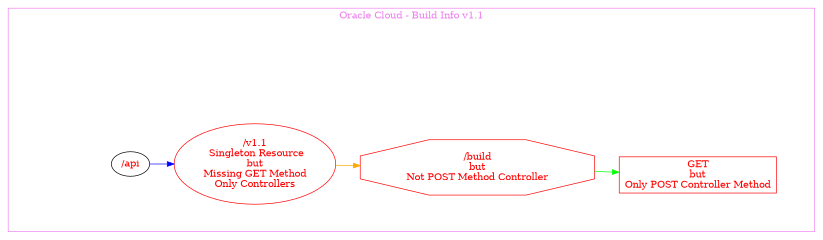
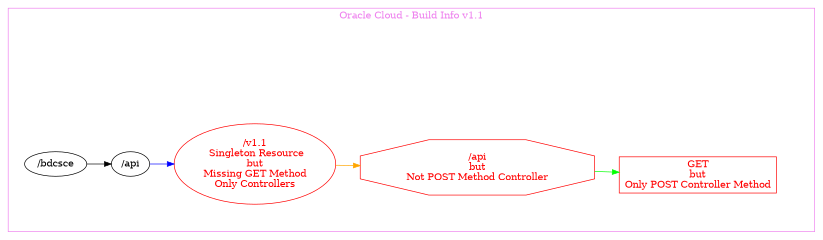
node "/bdcsce": added
node "/api": fontcolor red -> black
node "/build but Not POST Method Controller": label "/build but Not POST Method Controller" -> "/api but Not POST Method Controller"
